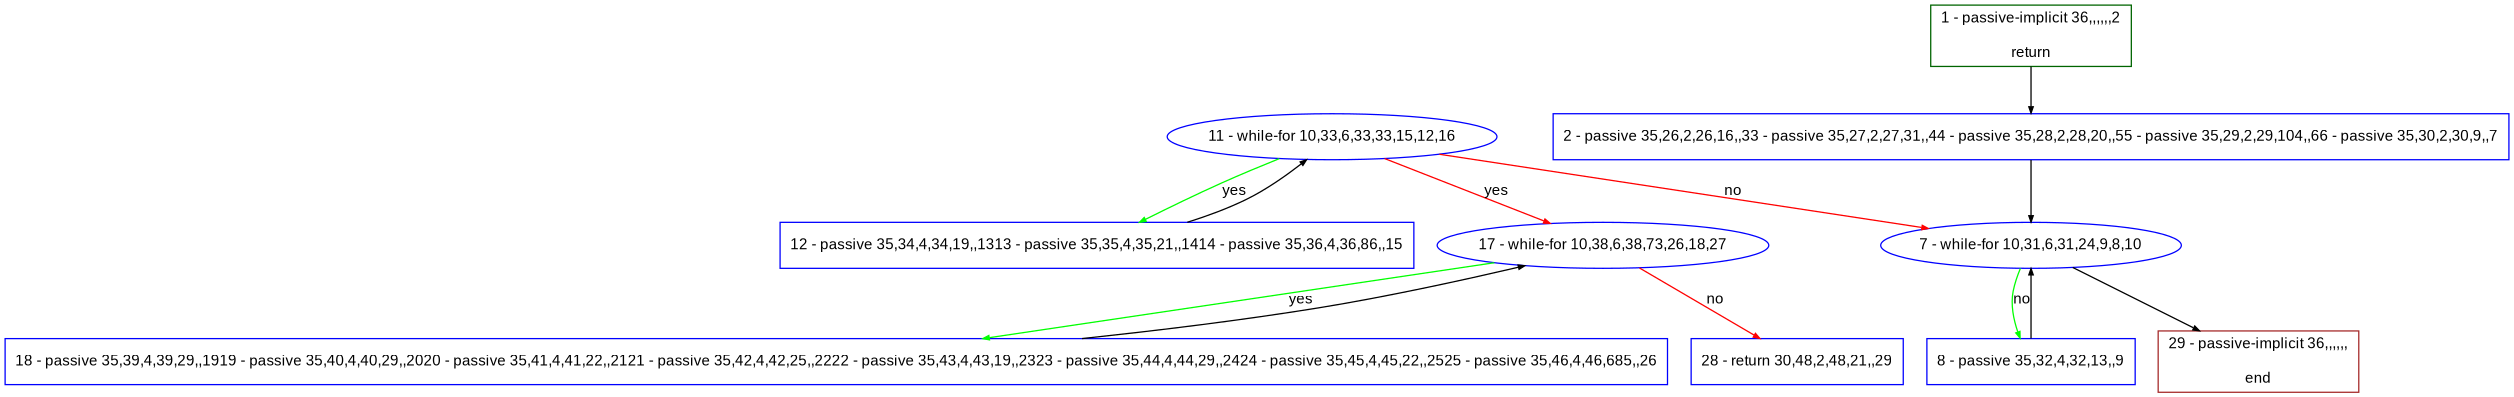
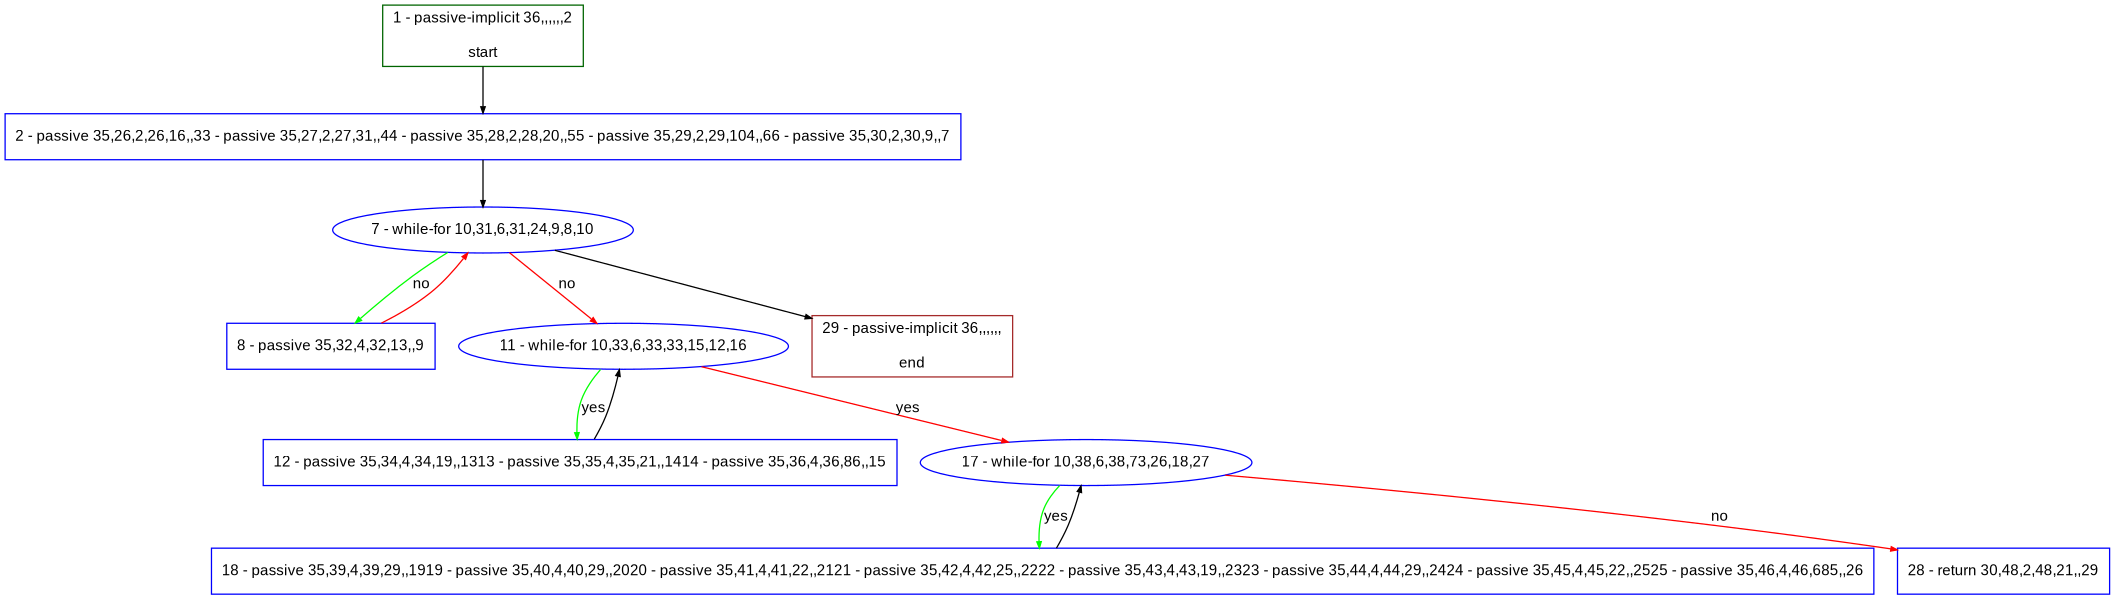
node "1 - passive-implicit 36,,,,,,2 return": label "1 - passive-implicit 36,,,,,,2 return" -> "1 - passive-implicit 36,,,,,,2 start"
edge "11 - while-for 10,33,6,33,33,15,12,16" -> "7 - while-for 10,31,6,31,24,9,8,10": reversed
edge "8 - passive 35,32,4,32,13,,9" -> "7 - while-for 10,31,6,31,24,9,8,10": color #000000 -> #ff0000
